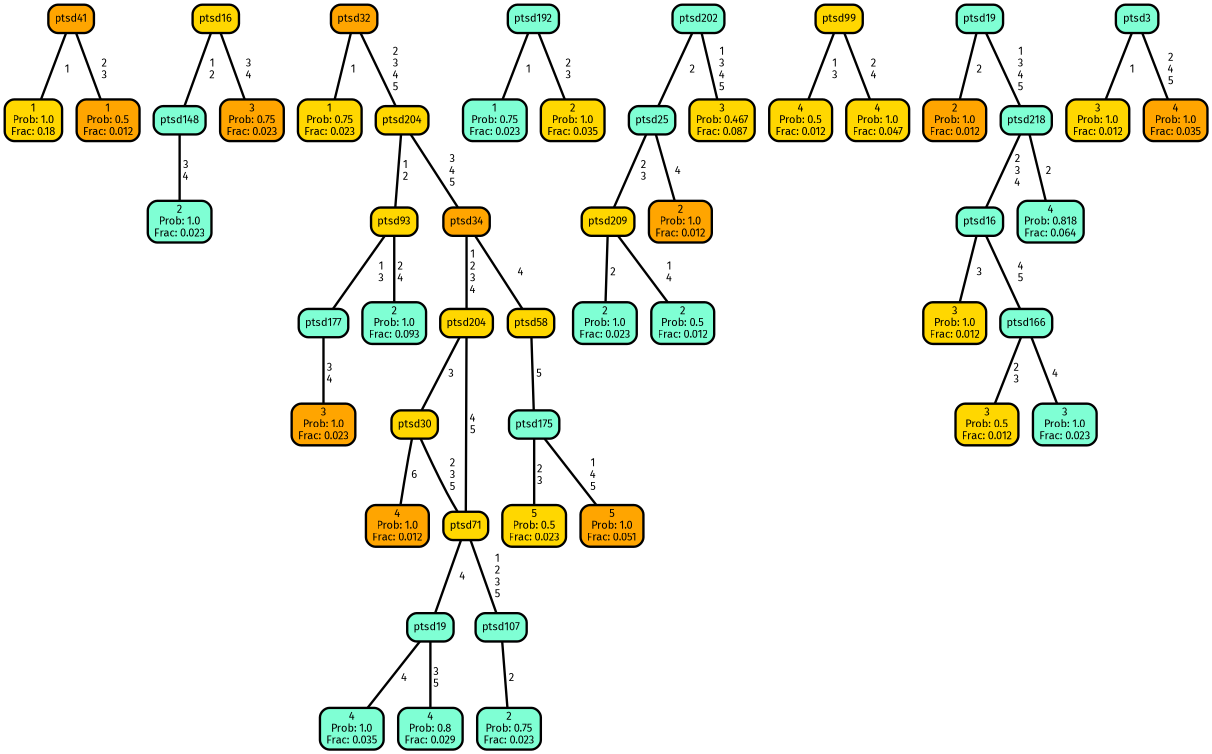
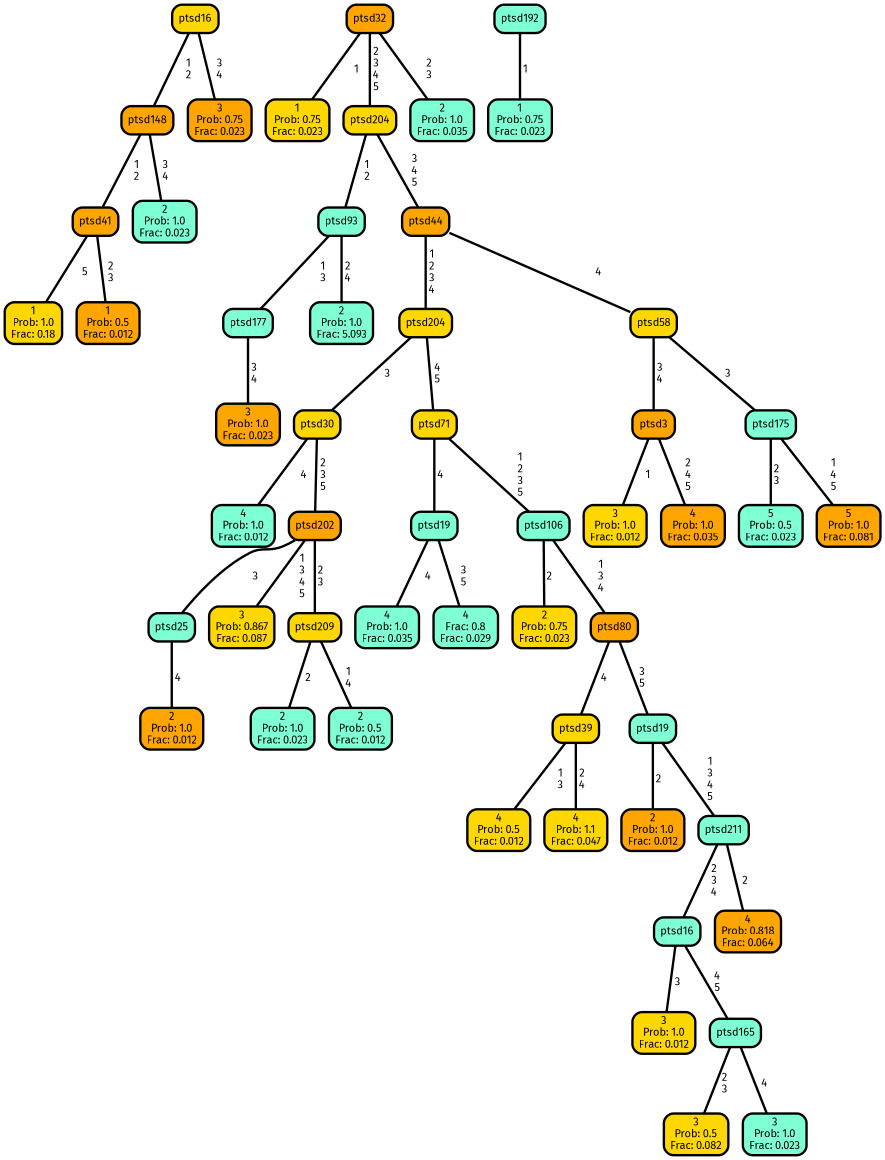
node "ptsd202": fillcolor aquamarine -> orange
node "ptsd99": label "ptsd99" -> "ptsd39"
node "ptsd3": fillcolor aquamarine -> orange
edge "ptsd192" -- "2 Prob: 1.0 Frac: 0.035": now "ptsd32" -- "2 Prob: 1.0 Frac: 0.035"
edge "ptsd41" -- "1 Prob: 1.0 Frac: 0.18": label " 1" -> " 5"
edge "ptsd202" -- "ptsd25": label " 2" -> " 3"
node "ptsd148": fillcolor aquamarine -> orange
node "2 Prob: 1.0 Frac: 0.035": fillcolor gold -> aquamarine
node "3 Prob: 0.467 Frac: 0.087": label "3 Prob: 0.467 Frac: 0.087" -> "3 Prob: 0.867 Frac: 0.087"
node "4 Prob: 1.0 Frac: 0.047": label "4 Prob: 1.0 Frac: 0.047" -> "4 Prob: 1.1 Frac: 0.047"
node "ptsd218": label "ptsd218" -> "ptsd211"
edge "ptsd148" -- "ptsd41": added, label "1 2"
edge "ptsd25" -- "ptsd209": now "ptsd202" -- "ptsd209"
node "ptsd93": fillcolor gold -> aquamarine
node "ptsd34": label "ptsd34" -> "ptsd44"
node "4 Prob: 0.818 Frac: 0.064": fillcolor aquamarine -> orange
node "2 Prob: 1.0 Frac: 0.093": label "2 Prob: 1.0 Frac: 0.093" -> "2 Prob: 1.0 Frac: 5.093"
node "ptsd166": label "ptsd166" -> "ptsd165"
edge "ptsd58" -- "ptsd175": label " 5" -> " 3"
edge "ptsd58" -- "ptsd3": added, label "3 4"
node "3 Prob: 0.5 Frac: 0.012": label "3 Prob: 0.5 Frac: 0.012" -> "3 Prob: 0.5 Frac: 0.082"
edge "ptsd30" -- "4 Prob: 1.0 Frac: 0.012": label " 6" -> " 4"
edge "ptsd30" -- "ptsd71": now "ptsd30" -- "ptsd202"
node "4 Prob: 1.0 Frac: 0.012": fillcolor orange -> aquamarine
node "5 Prob: 0.5 Frac: 0.023": fillcolor gold -> aquamarine
node "5 Prob: 1.0 Frac: 0.051": label "5 Prob: 1.0 Frac: 0.051" -> "5 Prob: 1.0 Frac: 0.081"
node "ptsd107": label "ptsd107" -> "ptsd106"
node "ptsd80": added
node "4 Prob: 0.8 Frac: 0.029": label "4 Prob: 0.8 Frac: 0.029" -> "4 Frac: 0.8 Frac: 0.029"
node "2 Prob: 0.75 Frac: 0.023": fillcolor aquamarine -> gold
